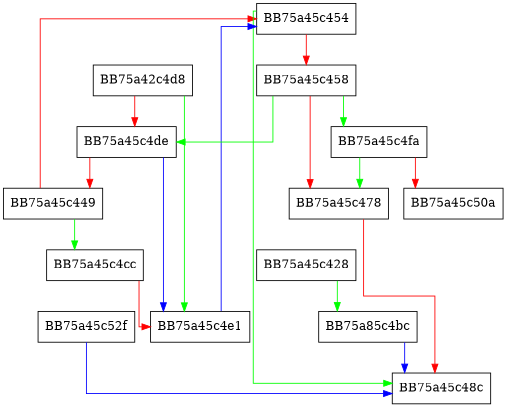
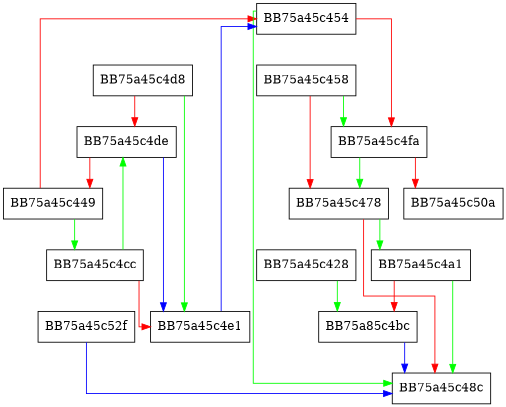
edge "BB75a45c454" -> "BB75a45c458": now "BB75a45c454" -> "BB75a45c4fa"
node "BB75a42c4d8": label "BB75a42c4d8" -> "BB75a45c4d8"
edge "BB75a45c458" -> "BB75a45c4de": now "BB75a45c4cc" -> "BB75a45c4de"
node "BB75a45c4a1": added
